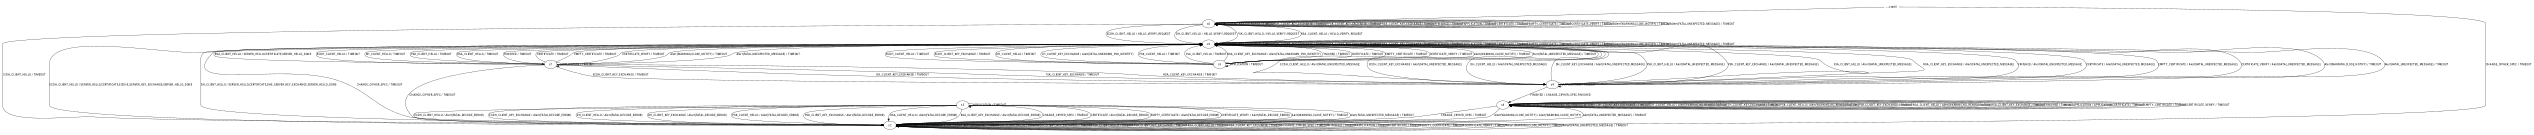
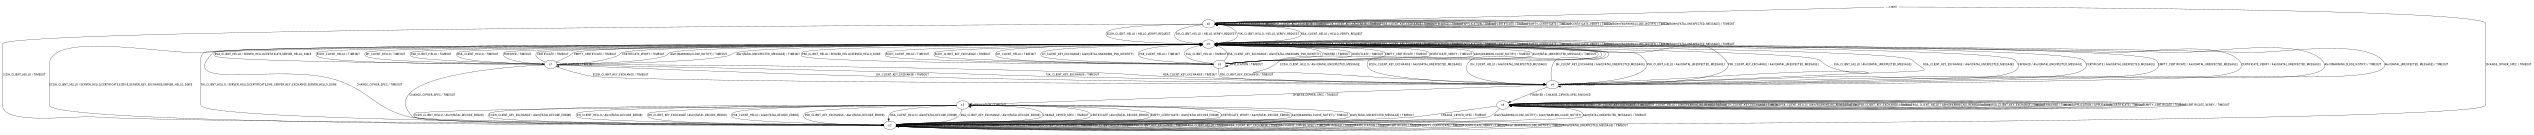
edge "s9" -> "s3": added, label "PSK_CLIENT_HELLO / SERVER_HELLO,SERVER_HELLO_DONE"
edge "s3" -> "s4": added, label "PSK_CLIENT_KEY_EXCHANGE / TIMEOUT"
edge "s4" -> "s5": added, label "CHANGE_CIPHER_SPEC / TIMEOUT"
